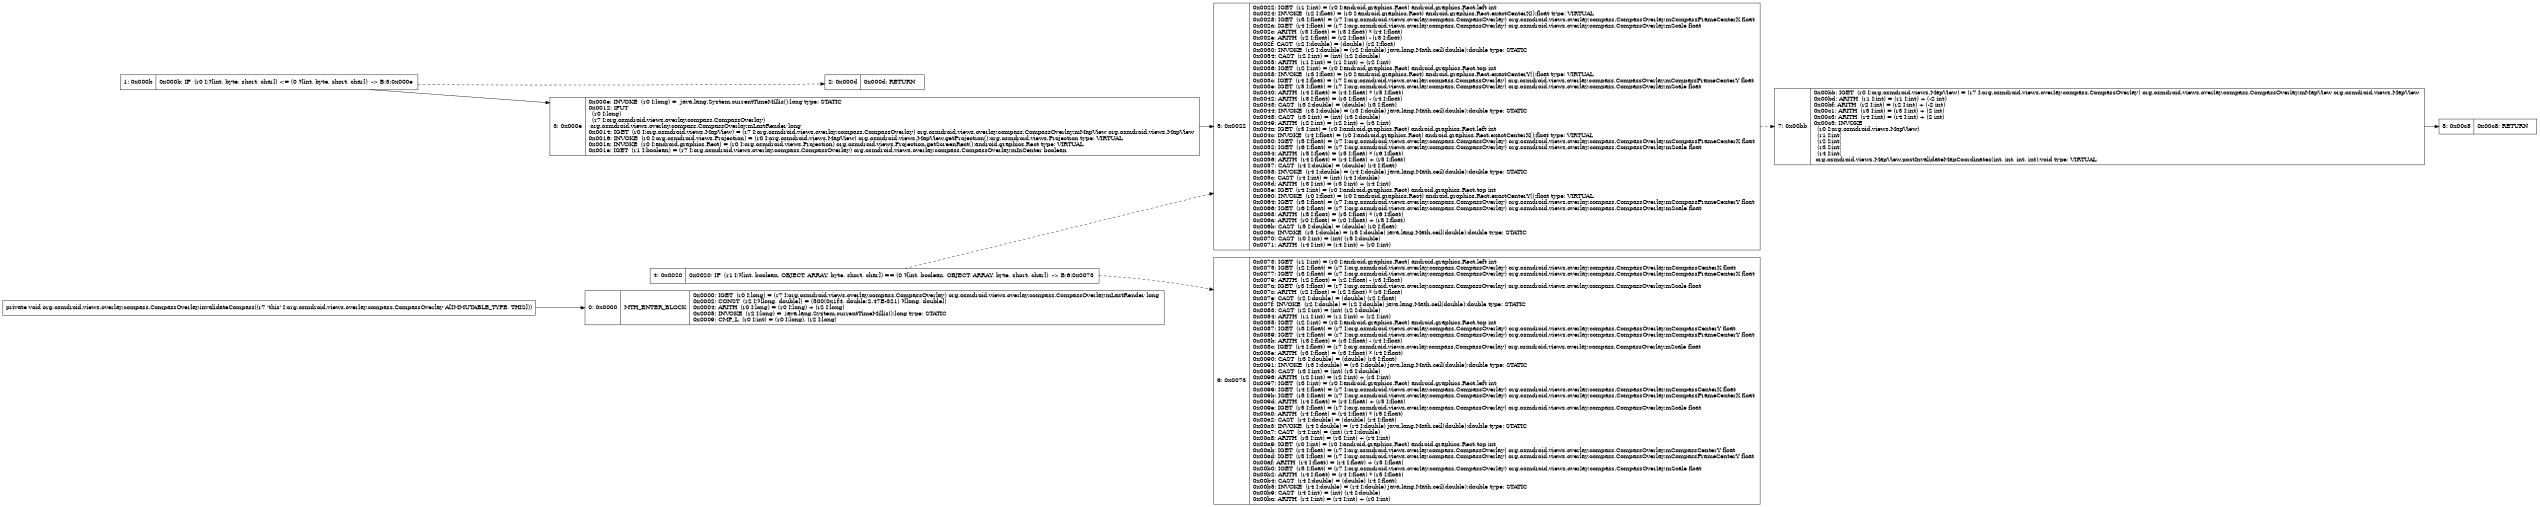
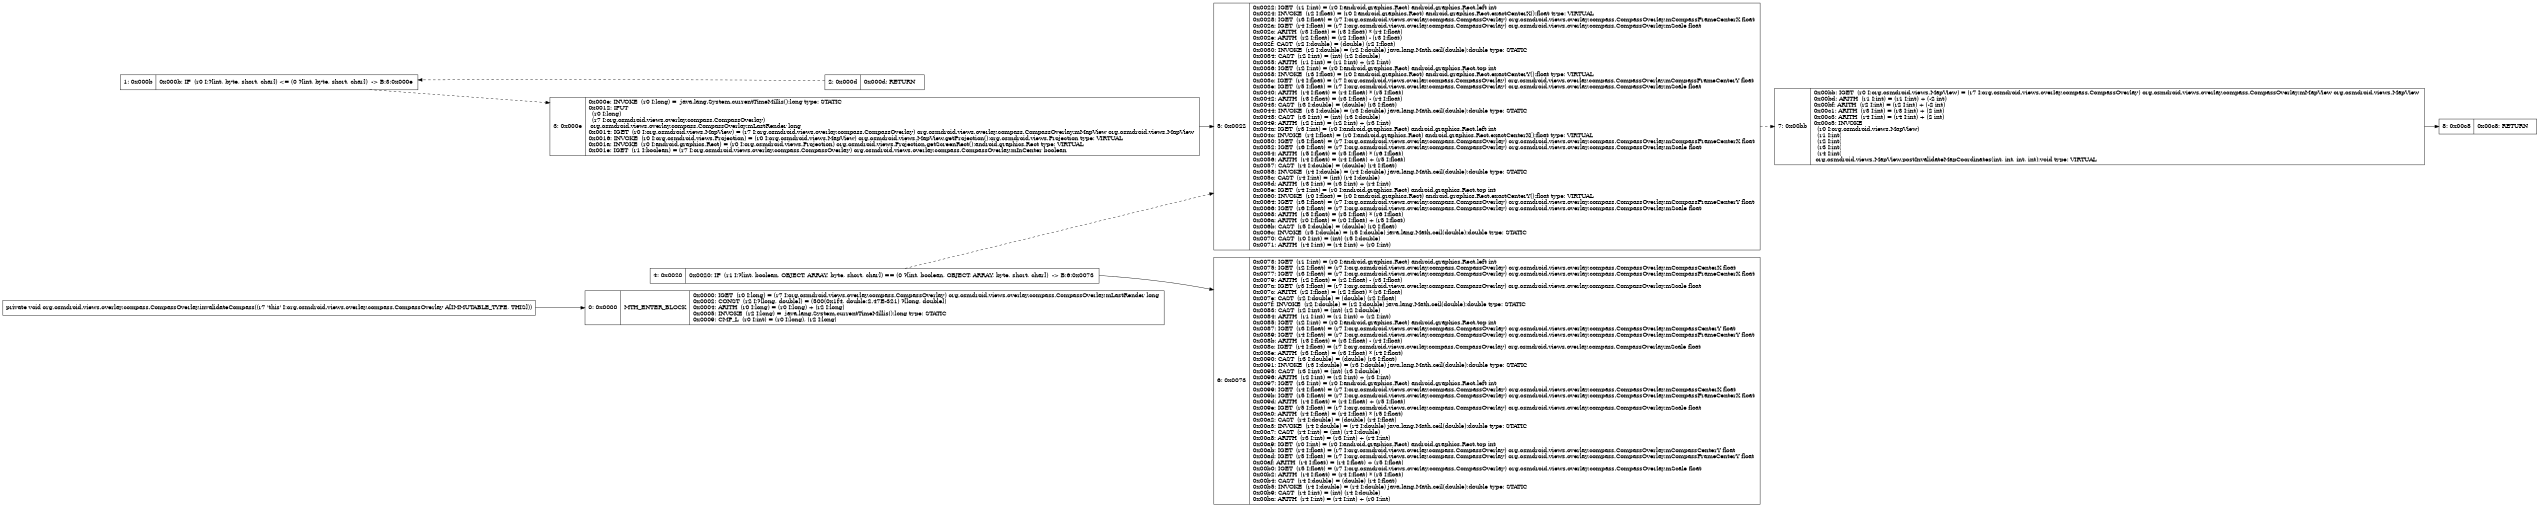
edge "1: 0x000b" -> "2: 0x000d": reversed
edge "1: 0x000b" -> "3: 0x000e": style solid -> dashed
edge "4: 0x0020" -> "6: 0x0073": style dashed -> solid
